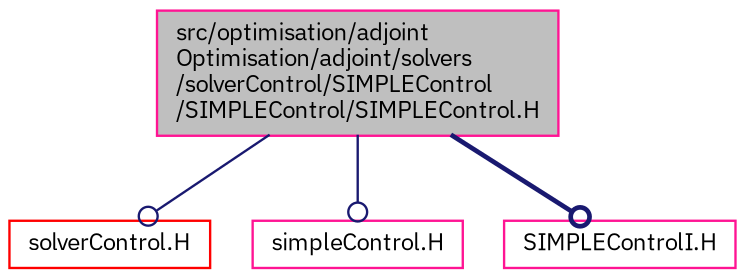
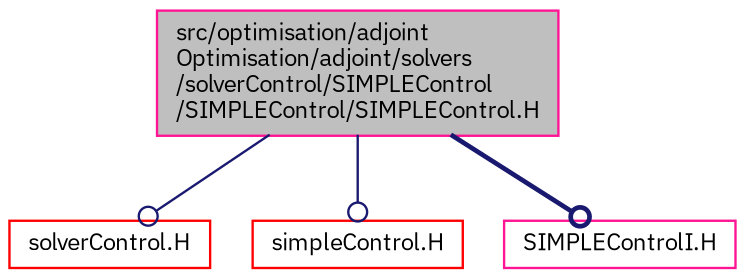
node "simpleControl.H": color deeppink -> red
